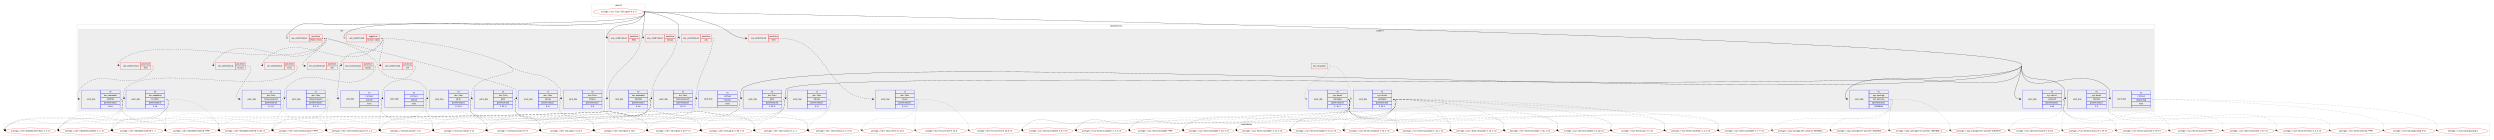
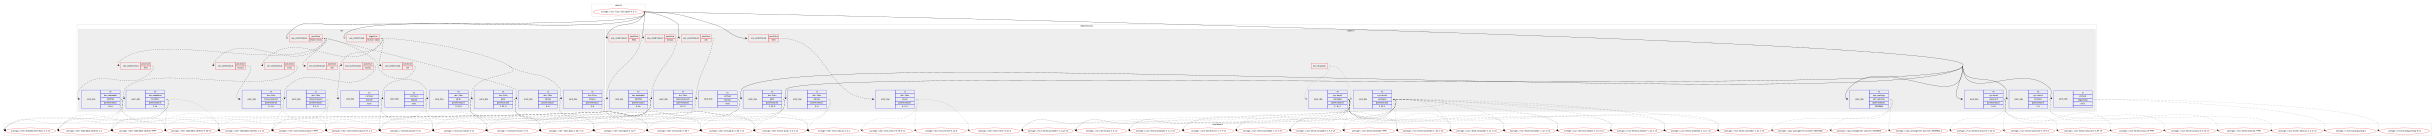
node "portage://sys-devel/automake-1.7.9-r3": label "portage://sys-devel/automake-1.7.9-r3" -> "portage://sys-devel/libs-1.7.9-r3"
node "portage://app-portage/elt-patches-20170317": removed
